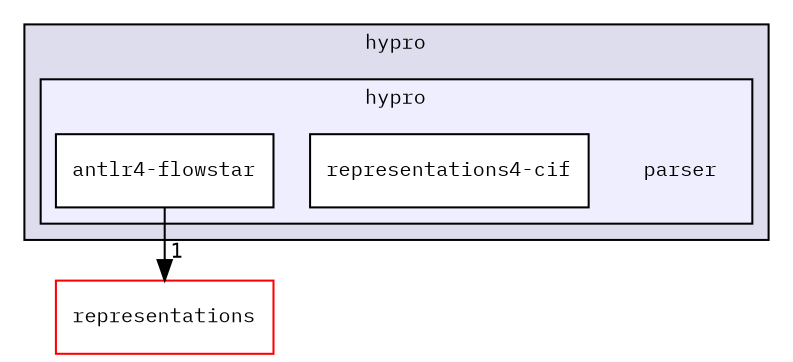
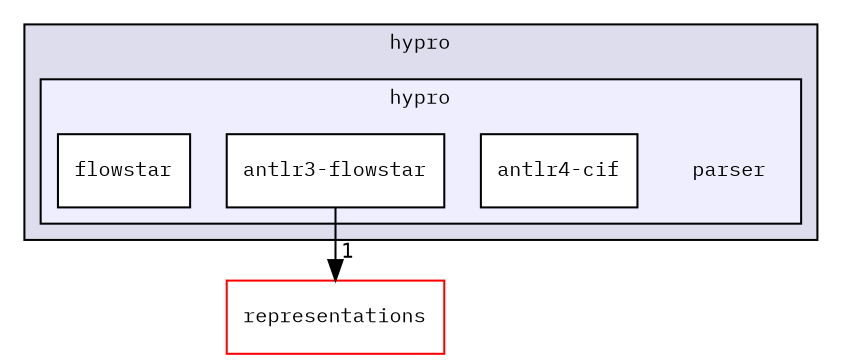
node "flowstar": added
node "antlr4-flowstar": label "antlr4-flowstar" -> "antlr3-flowstar"
node "representations4-cif": label "representations4-cif" -> "antlr4-cif"
